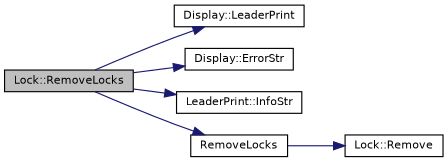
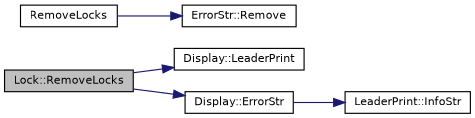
edge "Lock::RemoveLocks" -> "LeaderPrint::InfoStr": now "Display::ErrorStr" -> "LeaderPrint::InfoStr"
edge "Lock::RemoveLocks" -> "RemoveLocks": removed
node "Lock::Remove": label "Lock::Remove" -> "ErrorStr::Remove"
